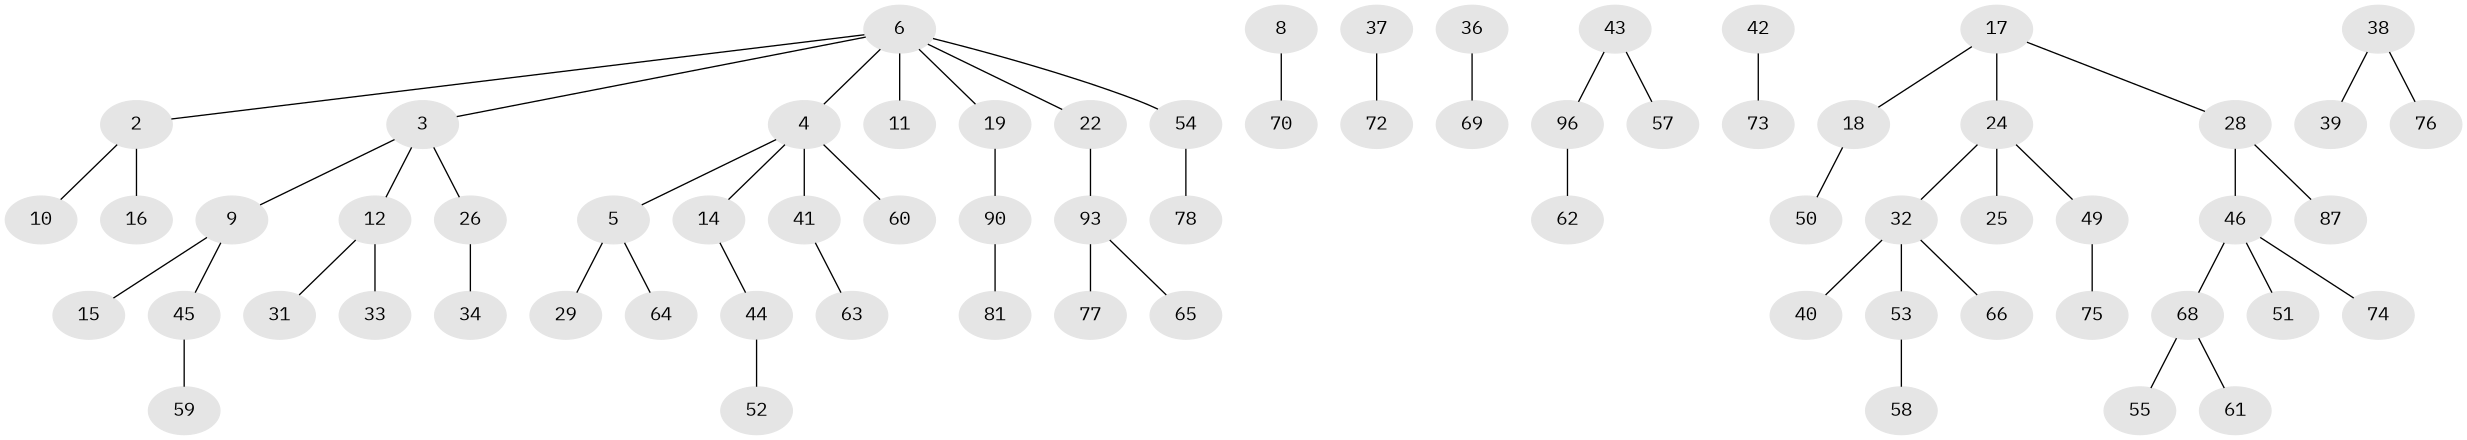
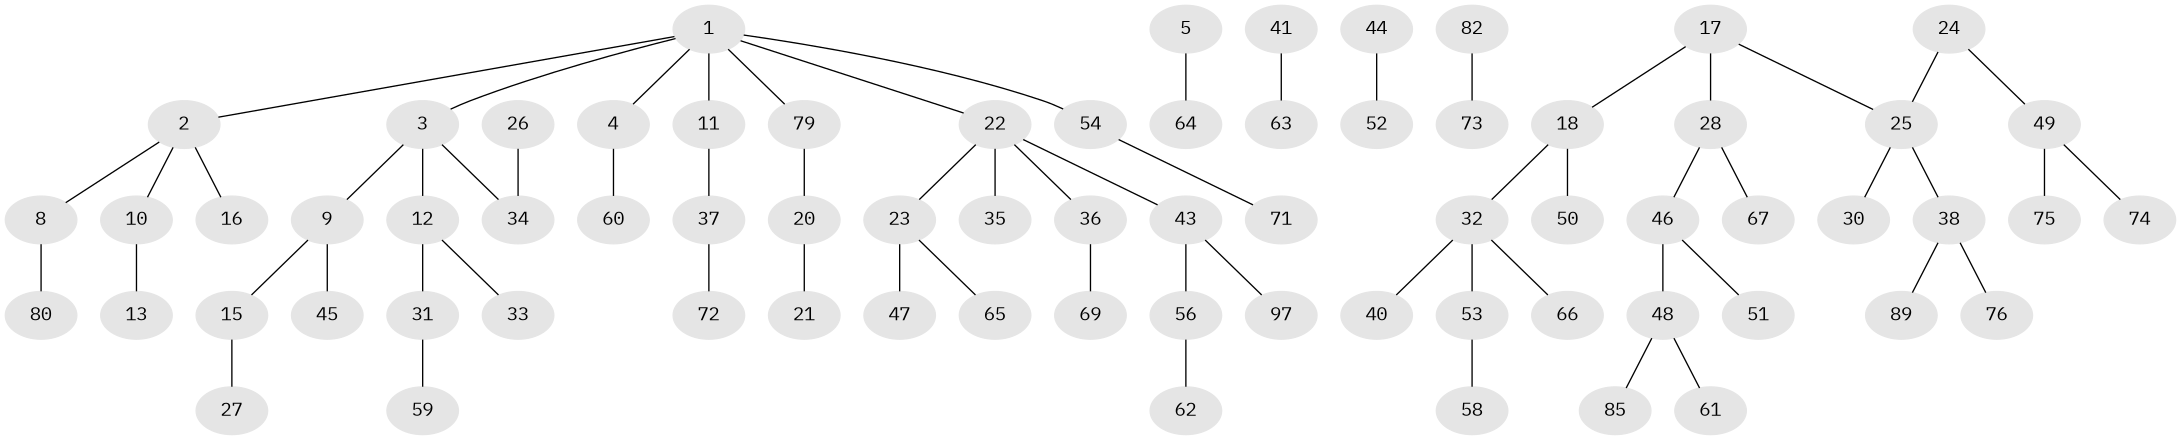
node "6": label "6" -> "1"
node "42": label "42" -> "82"
edge "17" -- "24": now "17" -- "25"
node "19": label "19" -> "79"
node "70": label "70" -> "80"
node "96": label "96" -> "56"
node "57": label "57" -> "97"
node "39": label "39" -> "89"
edge "2" -- "8": added
edge "3" -- "26": now "3" -- "34"
edge "11" -- "37": added
edge "4" -- "5": removed
edge "4" -- "41": removed
edge "22" -- "36": added
edge "22" -- "43": added
edge "25" -- "38": added
edge "24" -- "32": now "18" -- "32"
node "14": removed
node "35": added
node "90": label "90" -> "20"
node "93": label "93" -> "23"
node "78": label "78" -> "71"
node "30": added
node "87": label "87" -> "67"
edge "46" -- "74": now "49" -- "74"
node "13": added
node "29": removed
node "81": label "81" -> "21"
node "77": label "77" -> "47"
node "68": label "68" -> "48"
edge "45" -- "59": now "31" -- "59"
node "27": added
node "55": label "55" -> "85"
